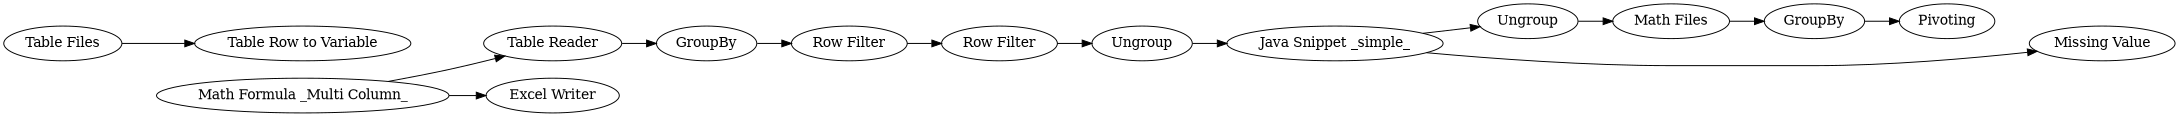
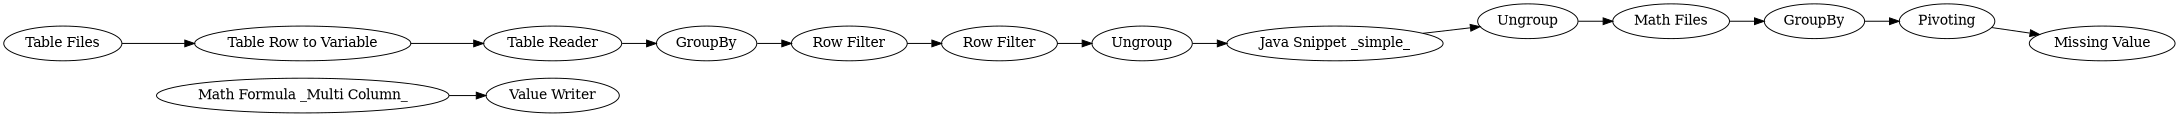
edge "Java Snippet _simple_" -> "Missing Value": now "Pivoting" -> "Missing Value"
edge "Math Formula _Multi Column_" -> "Table Reader": now "Table Row to Variable" -> "Table Reader"
node "Excel Writer": label "Excel Writer" -> "Value Writer"
